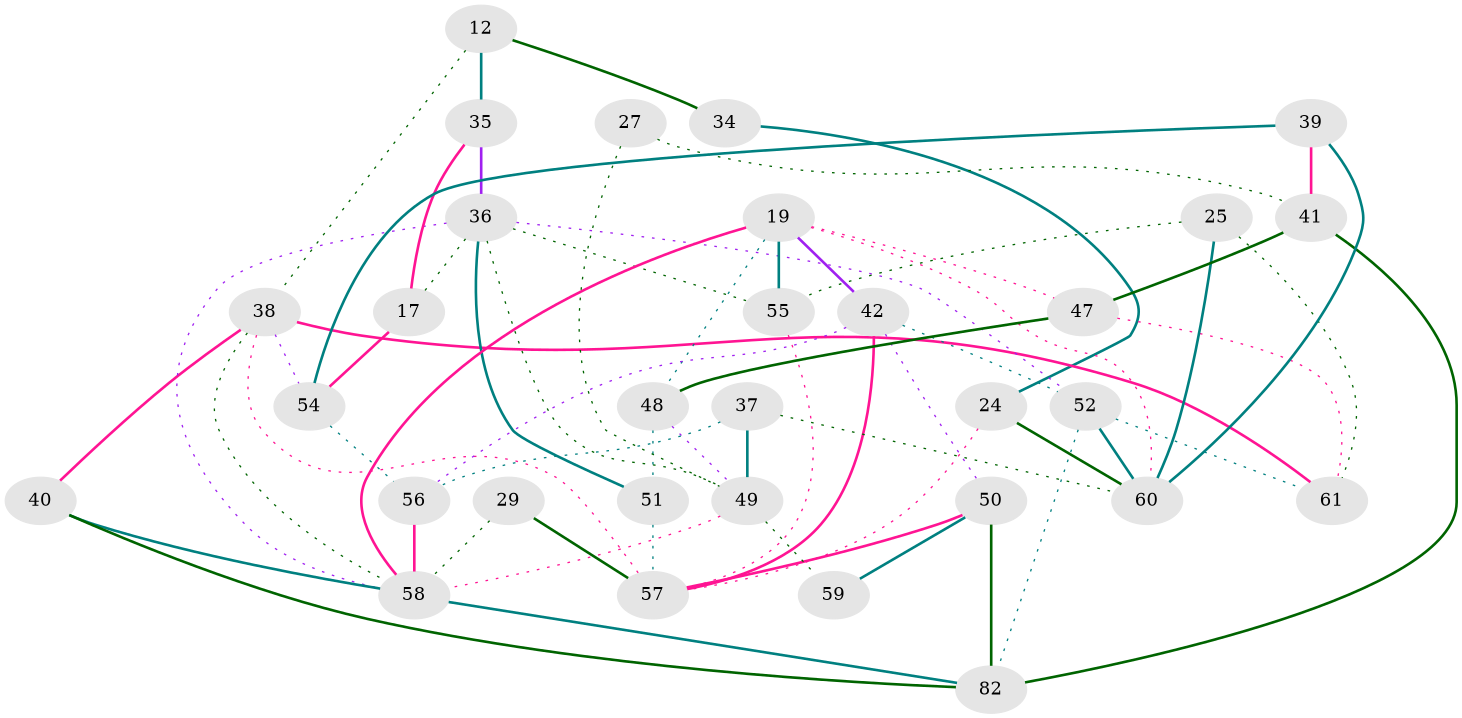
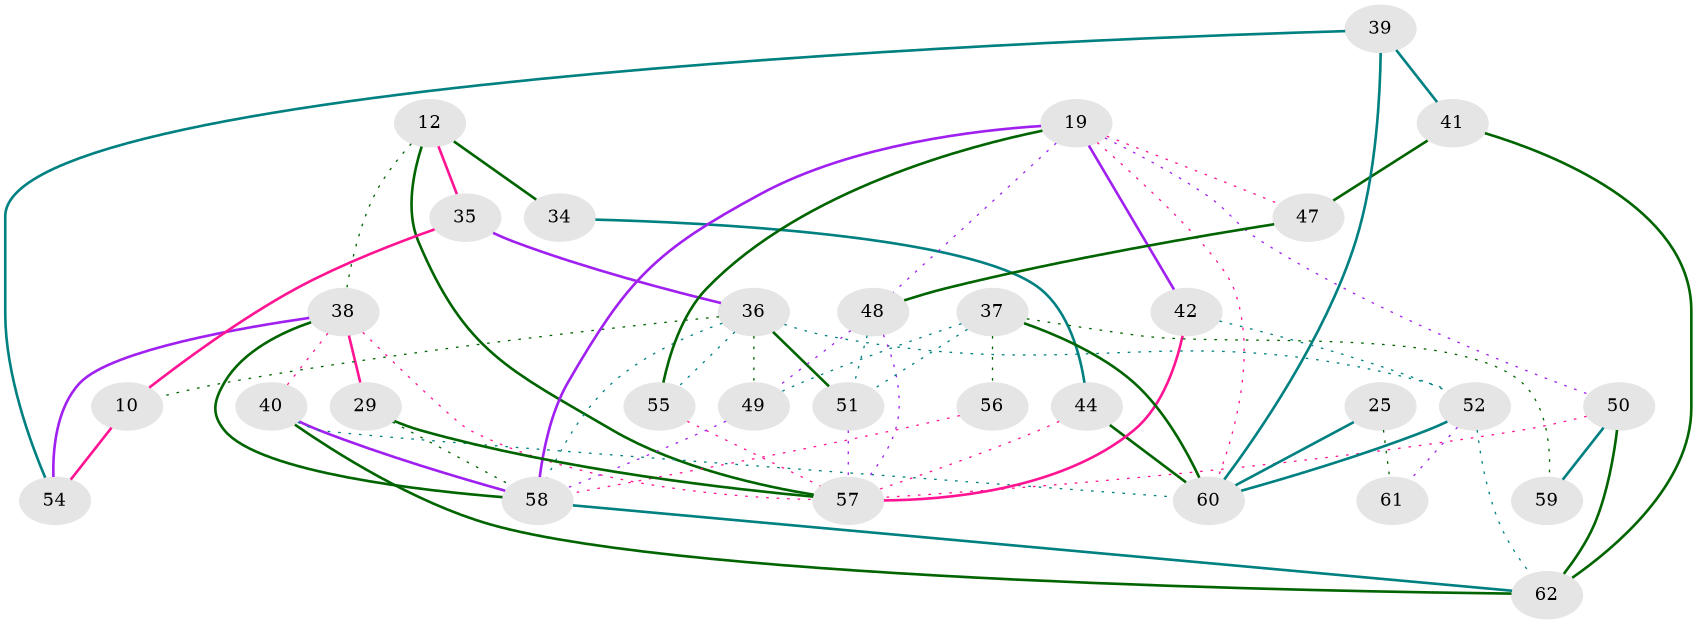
edge "12" -- "35": color teal -> deeppink
node "27": removed
edge "39" -- "41": color deeppink -> teal
edge "25" -- "55": removed
edge "36" -- "52": color purple -> teal
edge "36" -- "55": color darkgreen -> teal
edge "19" -- "55": color teal -> darkgreen
node "17": label "17" -> "10"
edge "19" -- "48": color teal -> purple
edge "38" -- "61": now "38" -- "29"
edge "19" -- "58": color deeppink -> purple
edge "36" -- "58": color purple -> teal
edge "47" -- "61": removed
edge "38" -- "54": style dotted -> bold
edge "37" -- "51": added
edge "42" -- "56": removed
edge "12" -- "57": added
edge "36" -- "51": color teal -> darkgreen
edge "38" -- "40": style bold -> dotted
node "24": label "24" -> "44"
edge "42" -- "50": now "19" -- "50"
edge "48" -- "57": added
edge "54" -- "56": removed
edge "37" -- "56": color teal -> darkgreen
edge "37" -- "49": style bold -> dotted
edge "37" -- "60": style dotted -> bold
edge "52" -- "61": color teal -> purple
edge "40" -- "60": added
edge "38" -- "58": style dotted -> bold
edge "50" -- "57": style bold -> dotted
edge "56" -- "58": style bold -> dotted
edge "51" -- "57": color teal -> purple
edge "49" -- "59": now "37" -- "59"
edge "40" -- "58": color teal -> purple
edge "49" -- "58": color deeppink -> purple
node "82": label "82" -> "62"
